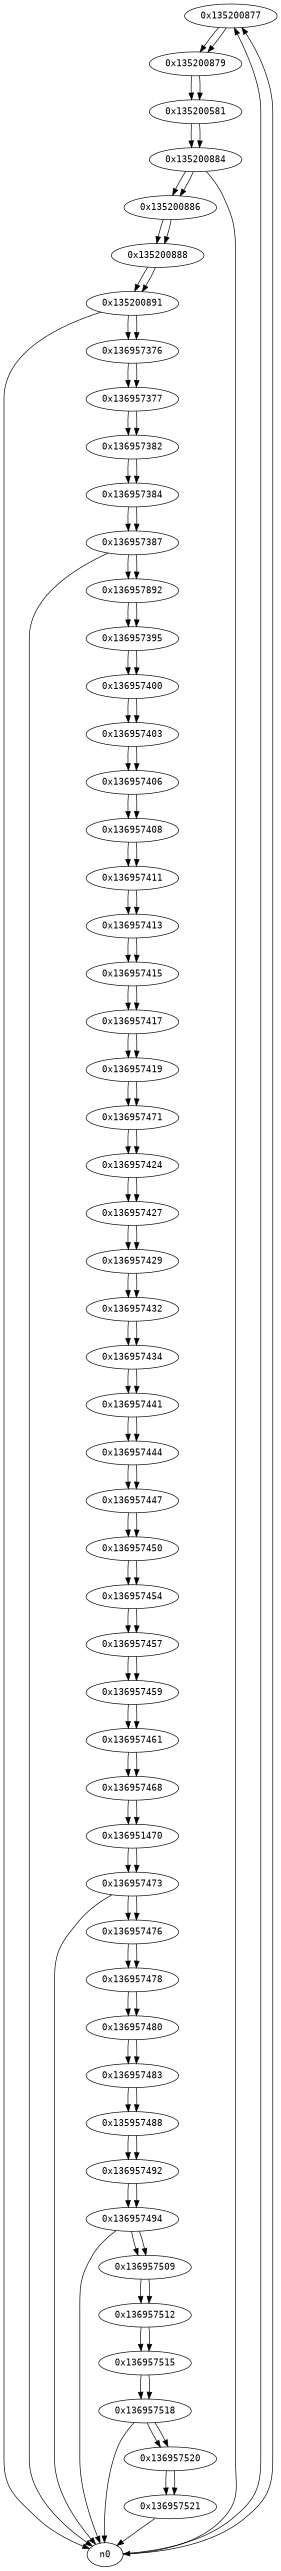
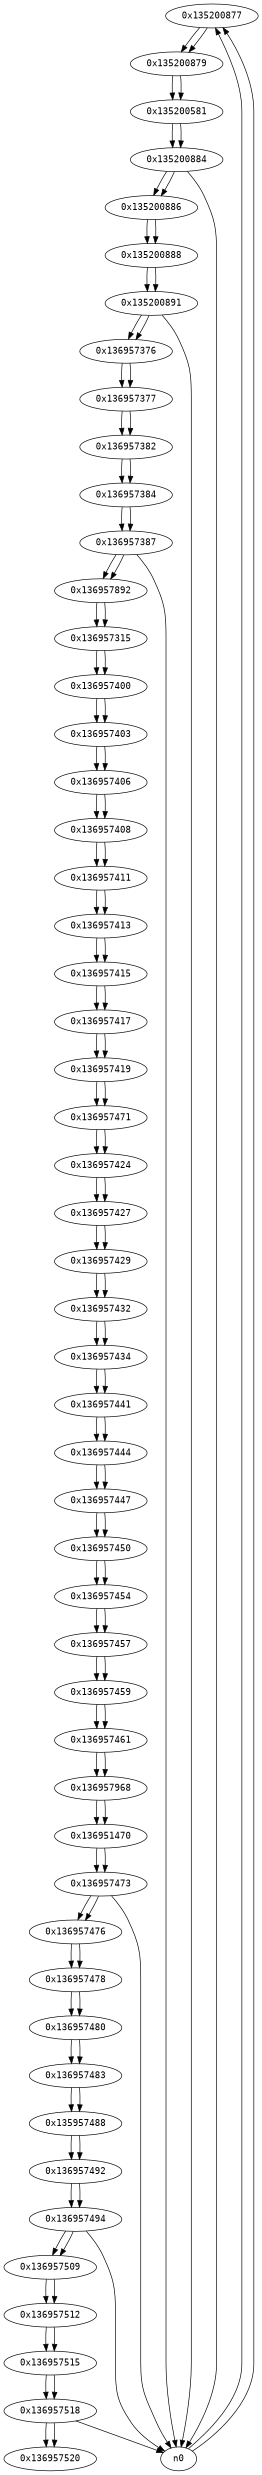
node "0x136957395": label "0x136957395" -> "0x136957315"
node "0x136957468": label "0x136957468" -> "0x136957968"
node "0x136957521": removed
